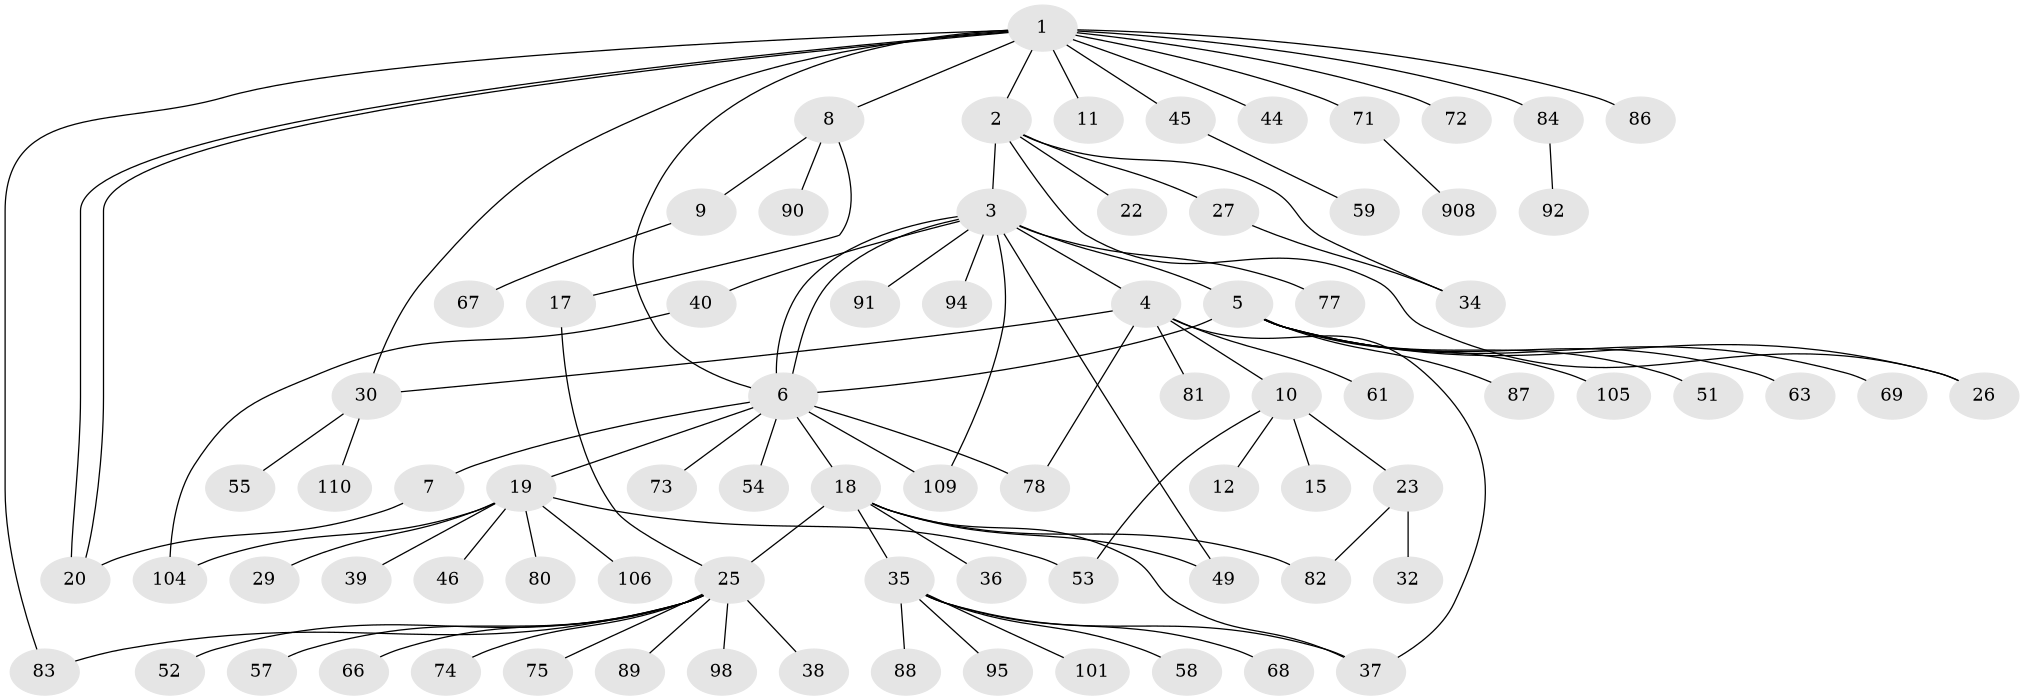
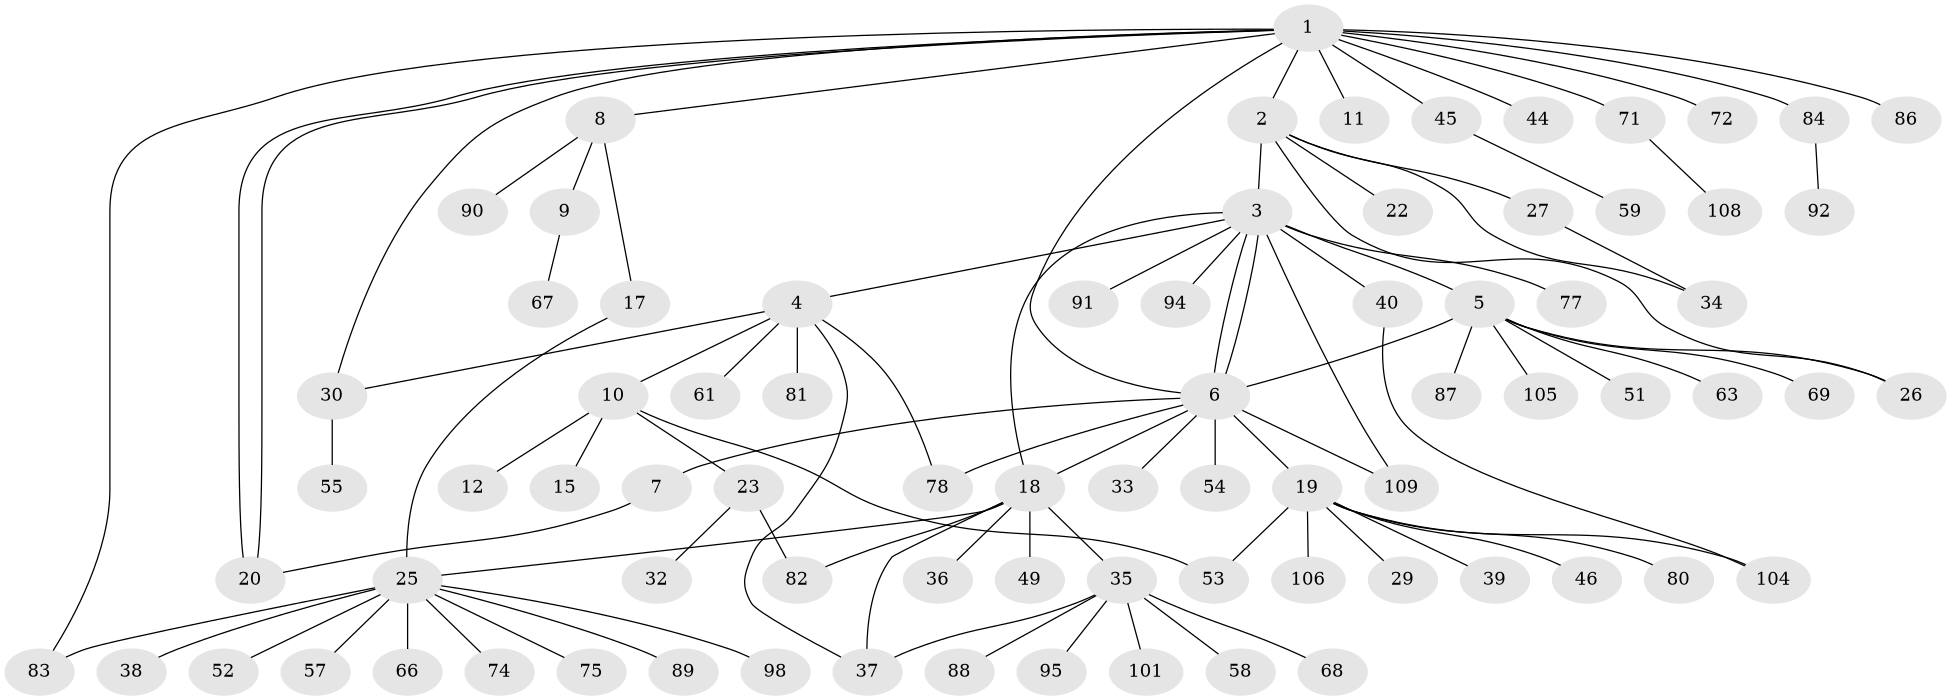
node "908": label "908" -> "108"
edge "3" -- "49": now "3" -- "18"
node "110": removed
node "73": label "73" -> "33"
